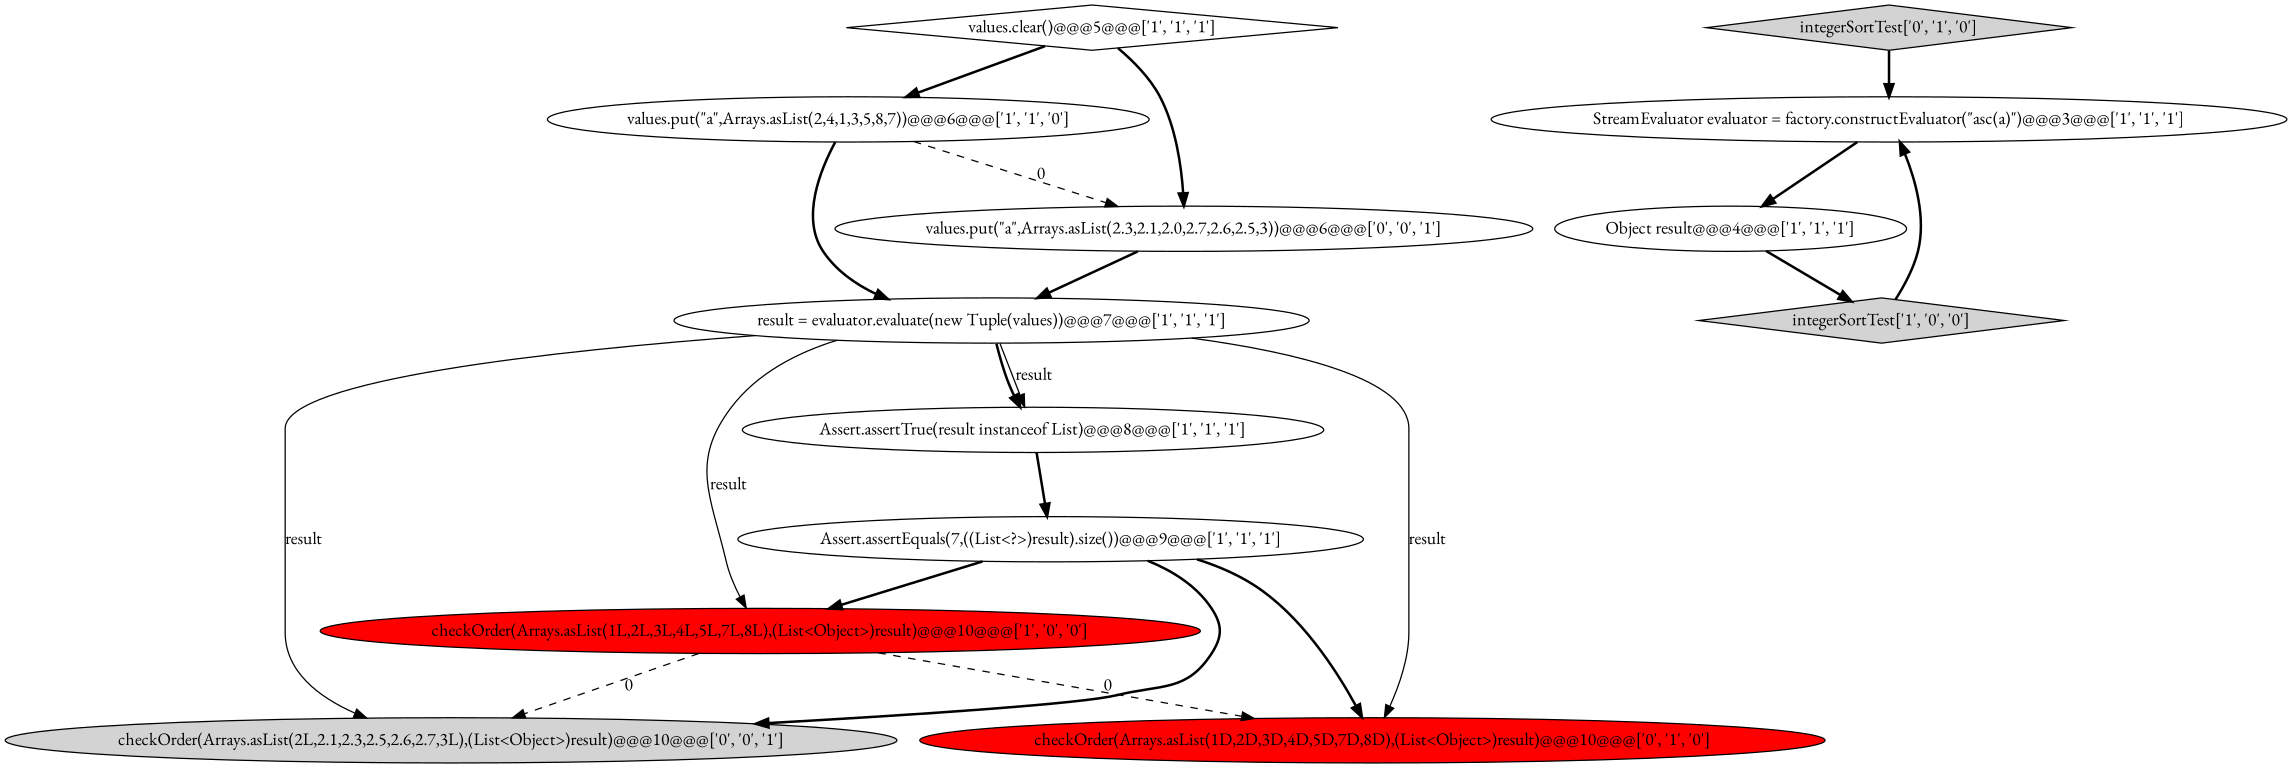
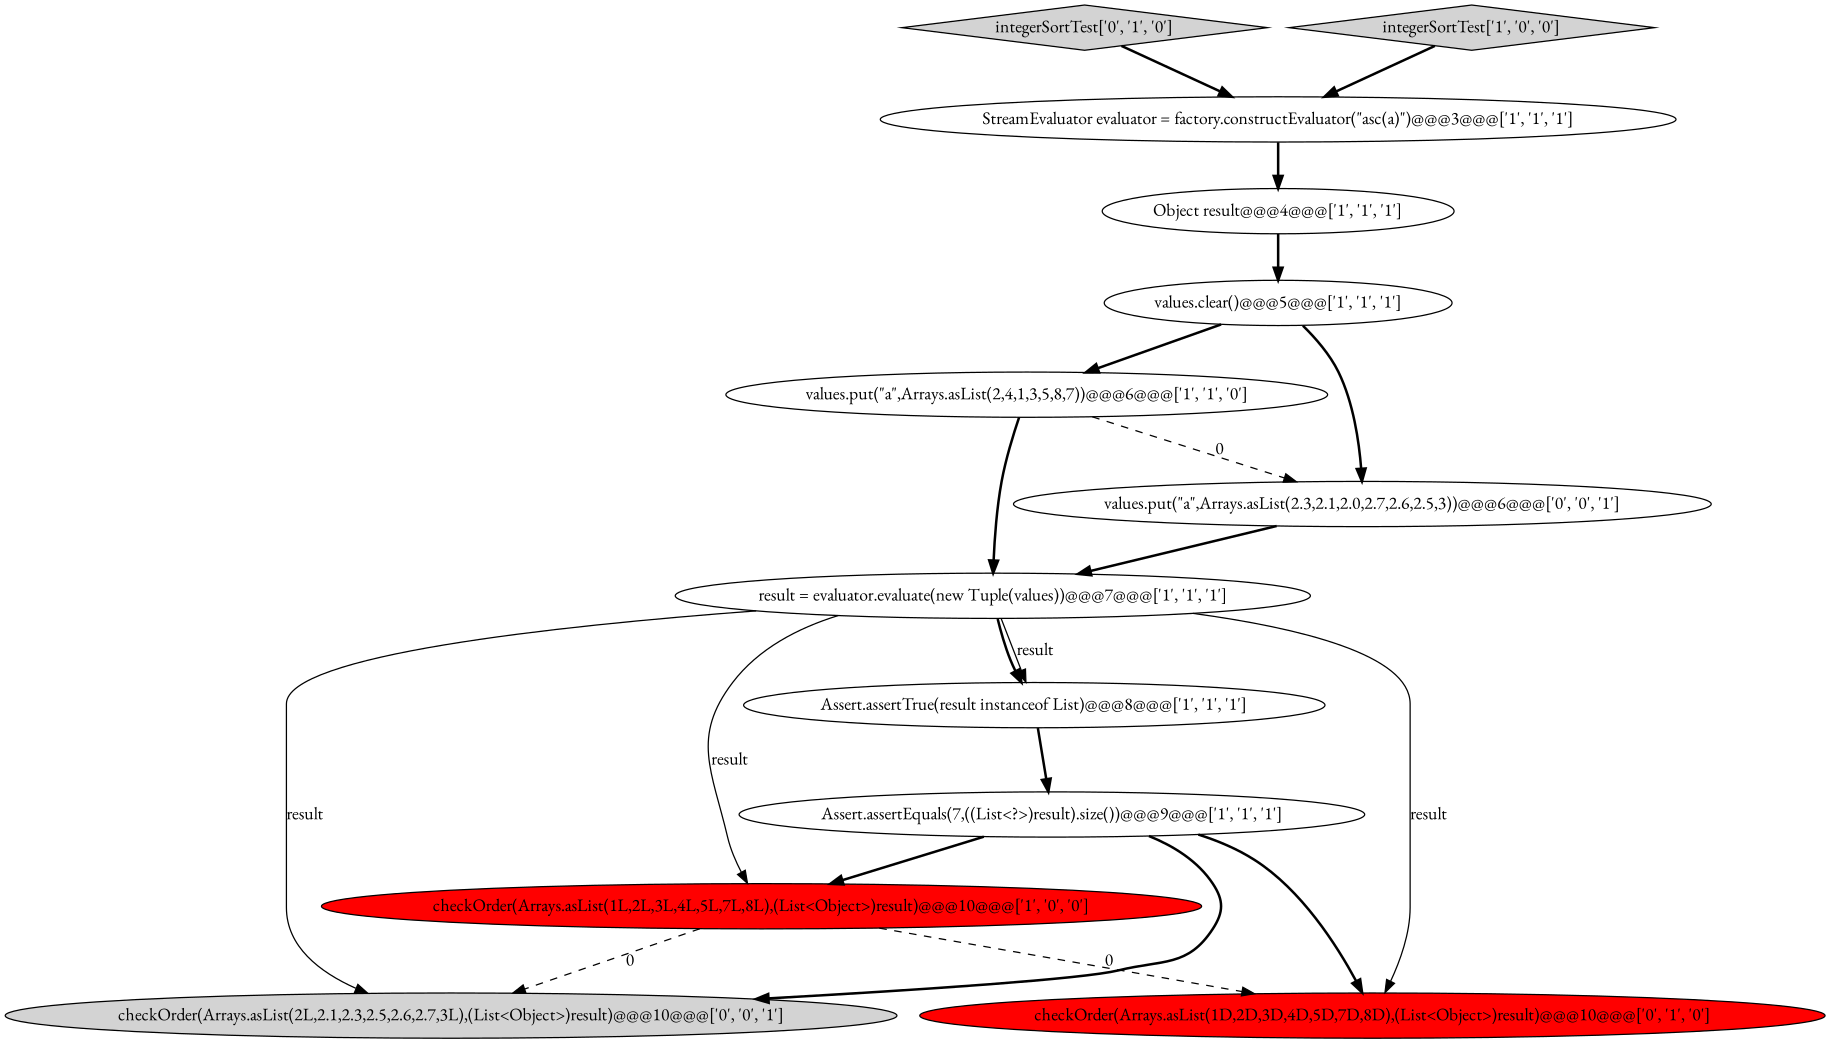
node "values.clear()@@@5@@@['1', '1', '1']": shape diamond -> ellipse
edge "Object result@@@4@@@['1', '1', '1']" -> "integerSortTest['1', '0', '0']": now "Object result@@@4@@@['1', '1', '1']" -> "values.clear()@@@5@@@['1', '1', '1']"
